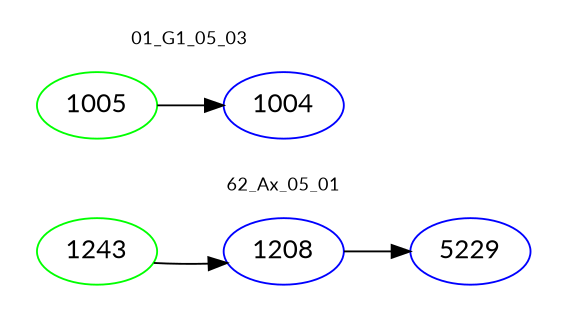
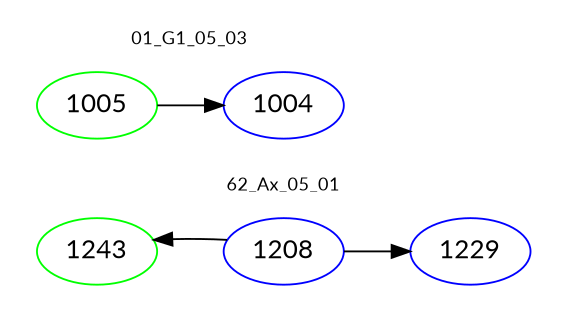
node "5229": label "5229" -> "1229"
edge "1243" -> "1208": reversed
